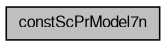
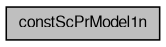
node "constScPrModel7n": label "constScPrModel7n" -> "constScPrModel1n"
